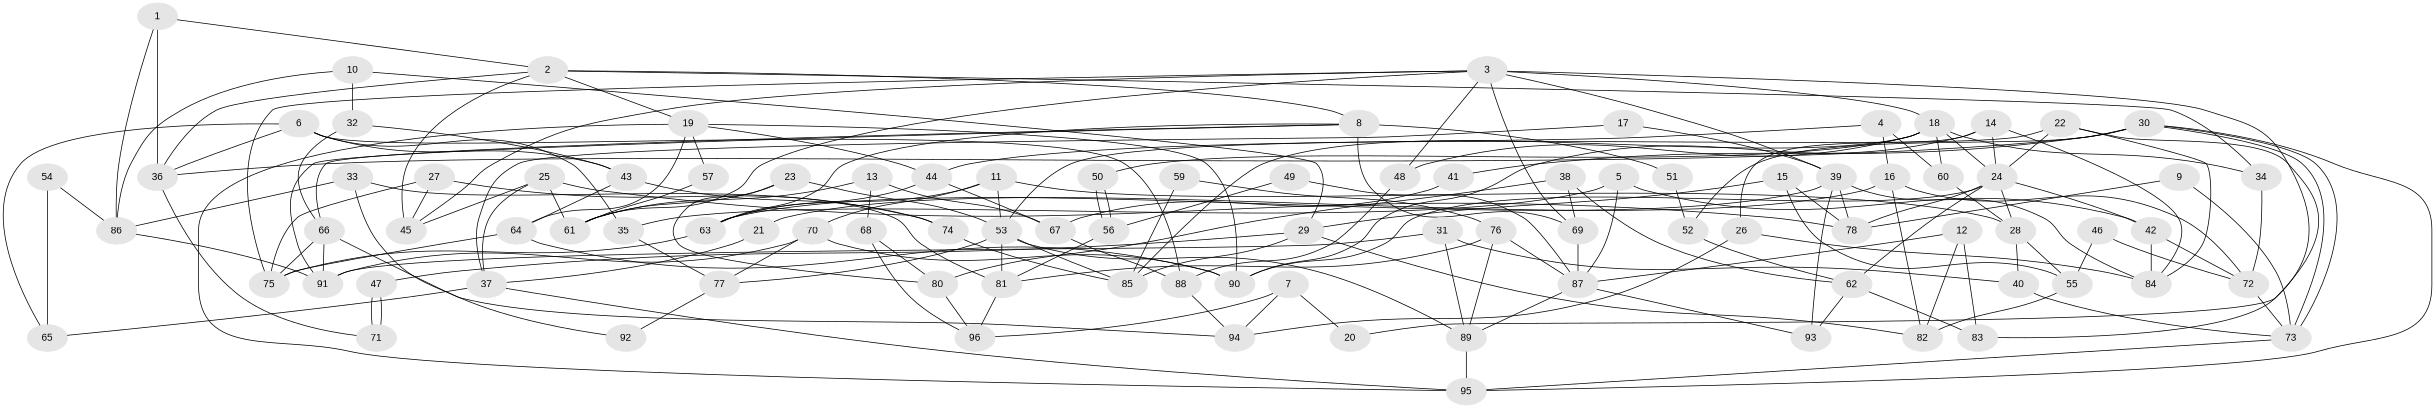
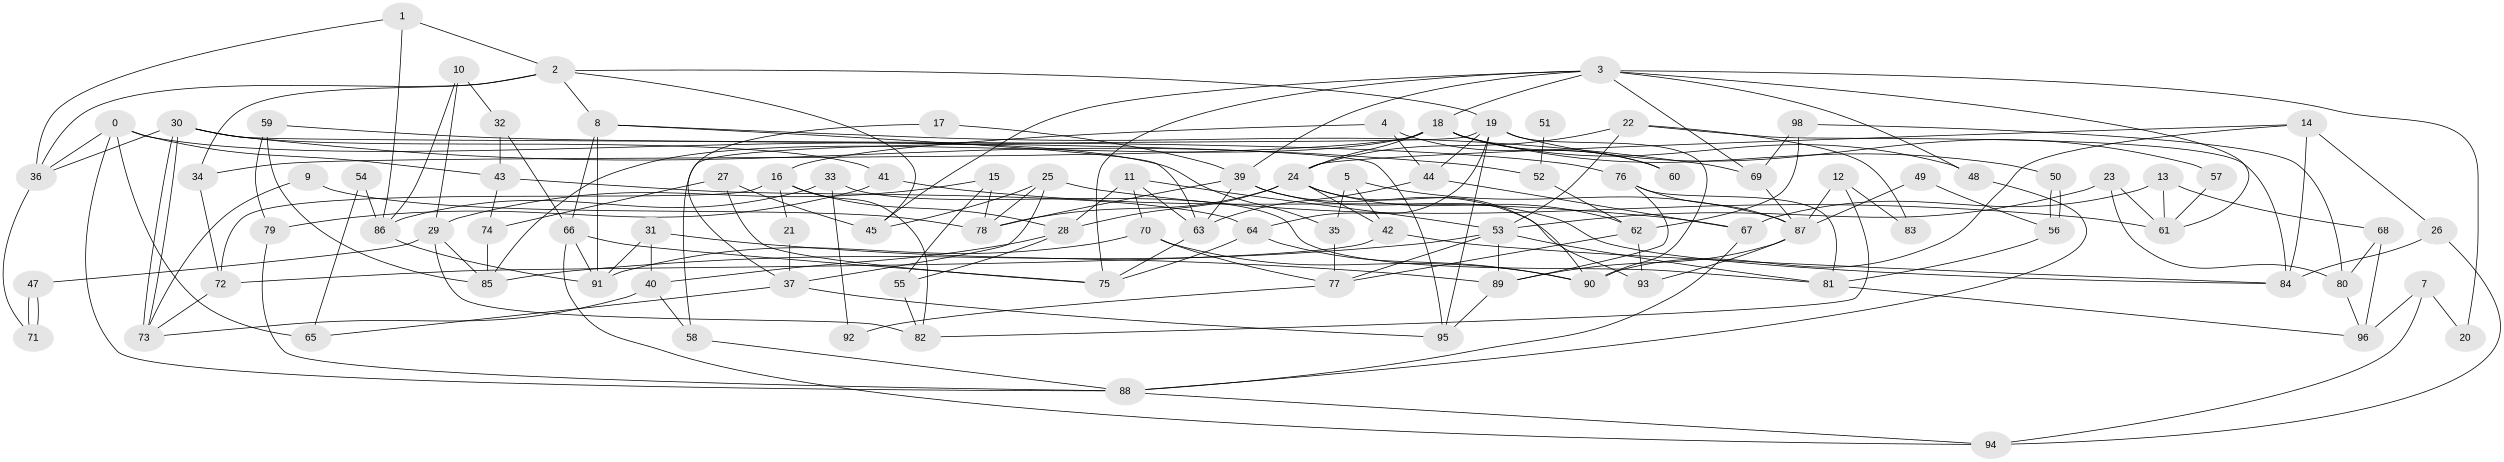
node "6": label "6" -> "0"
edge "8" -- "51": removed
node "38": label "38" -> "98"
edge "60" -- "28": now "16" -- "28"
node "79": added
node "46": removed
edge "62" -- "83": now "62" -- "77"
node "58": added
edge "73" -- "95": removed
